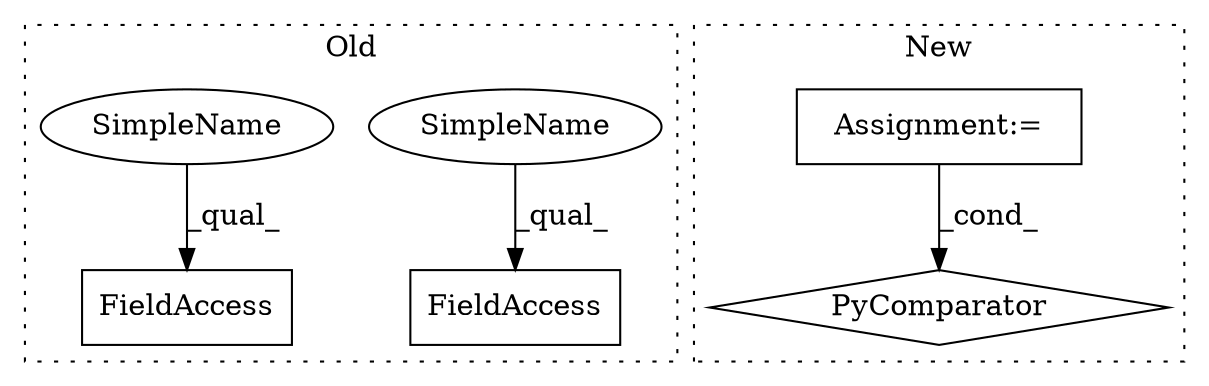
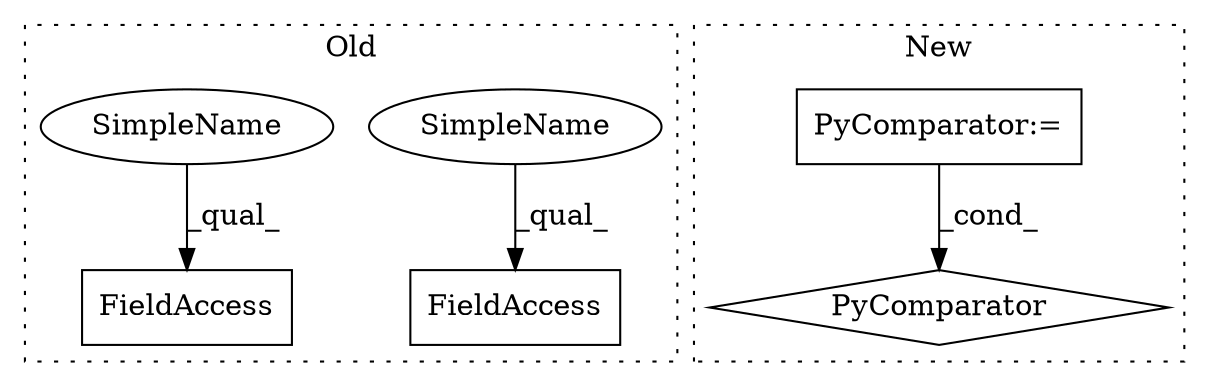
node "Assignment:=": label "Assignment:=" -> "PyComparator:="
